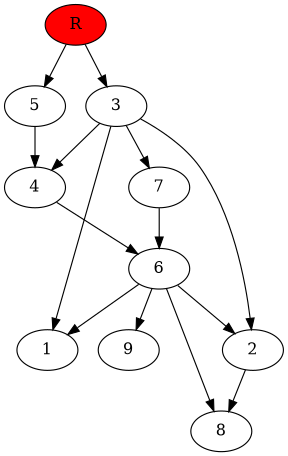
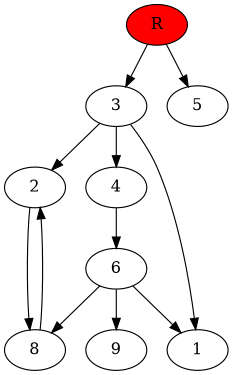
edge "5" -> "4": removed
node "7": removed
edge "6" -> "2": now "8" -> "2"
